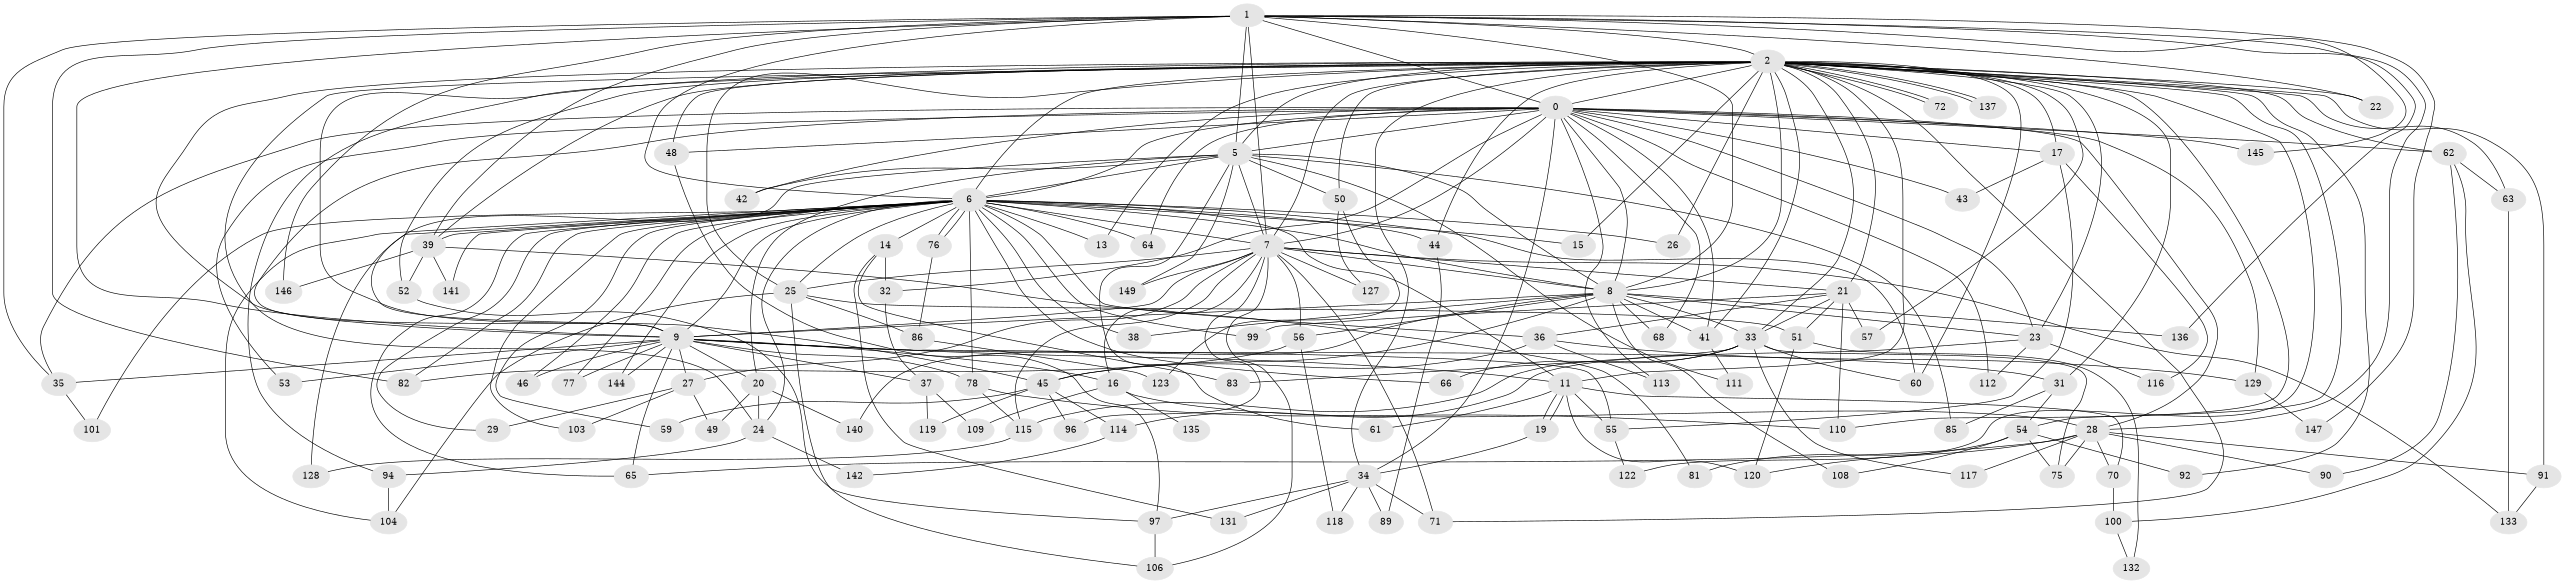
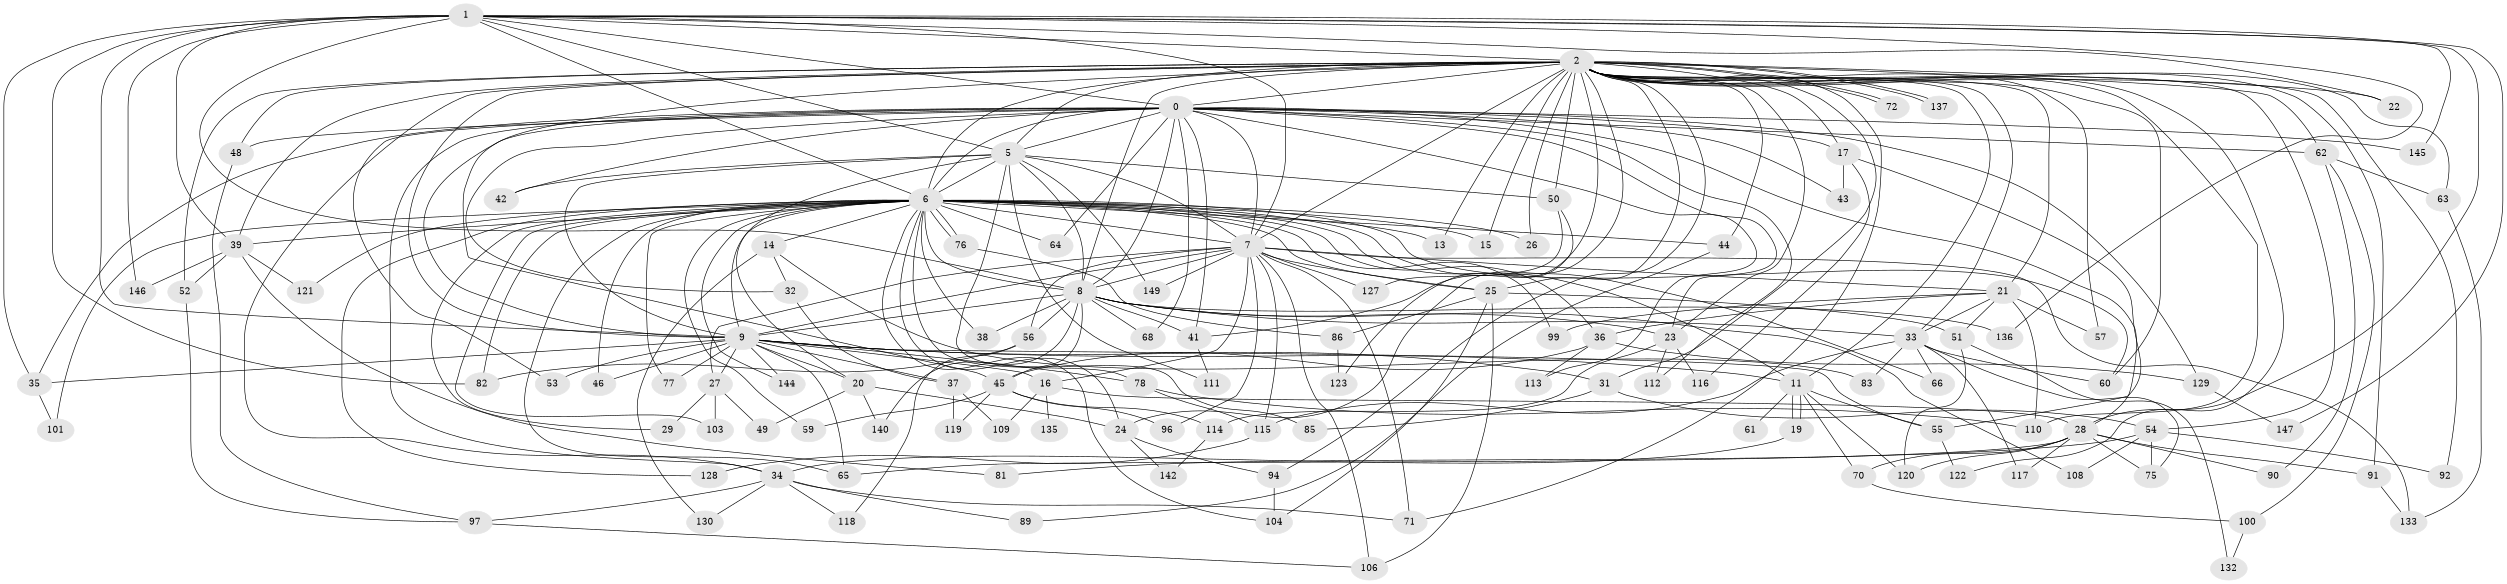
node "141": label "141" -> "121"
edge "5" -- "61": removed
node "131": label "131" -> "130"
